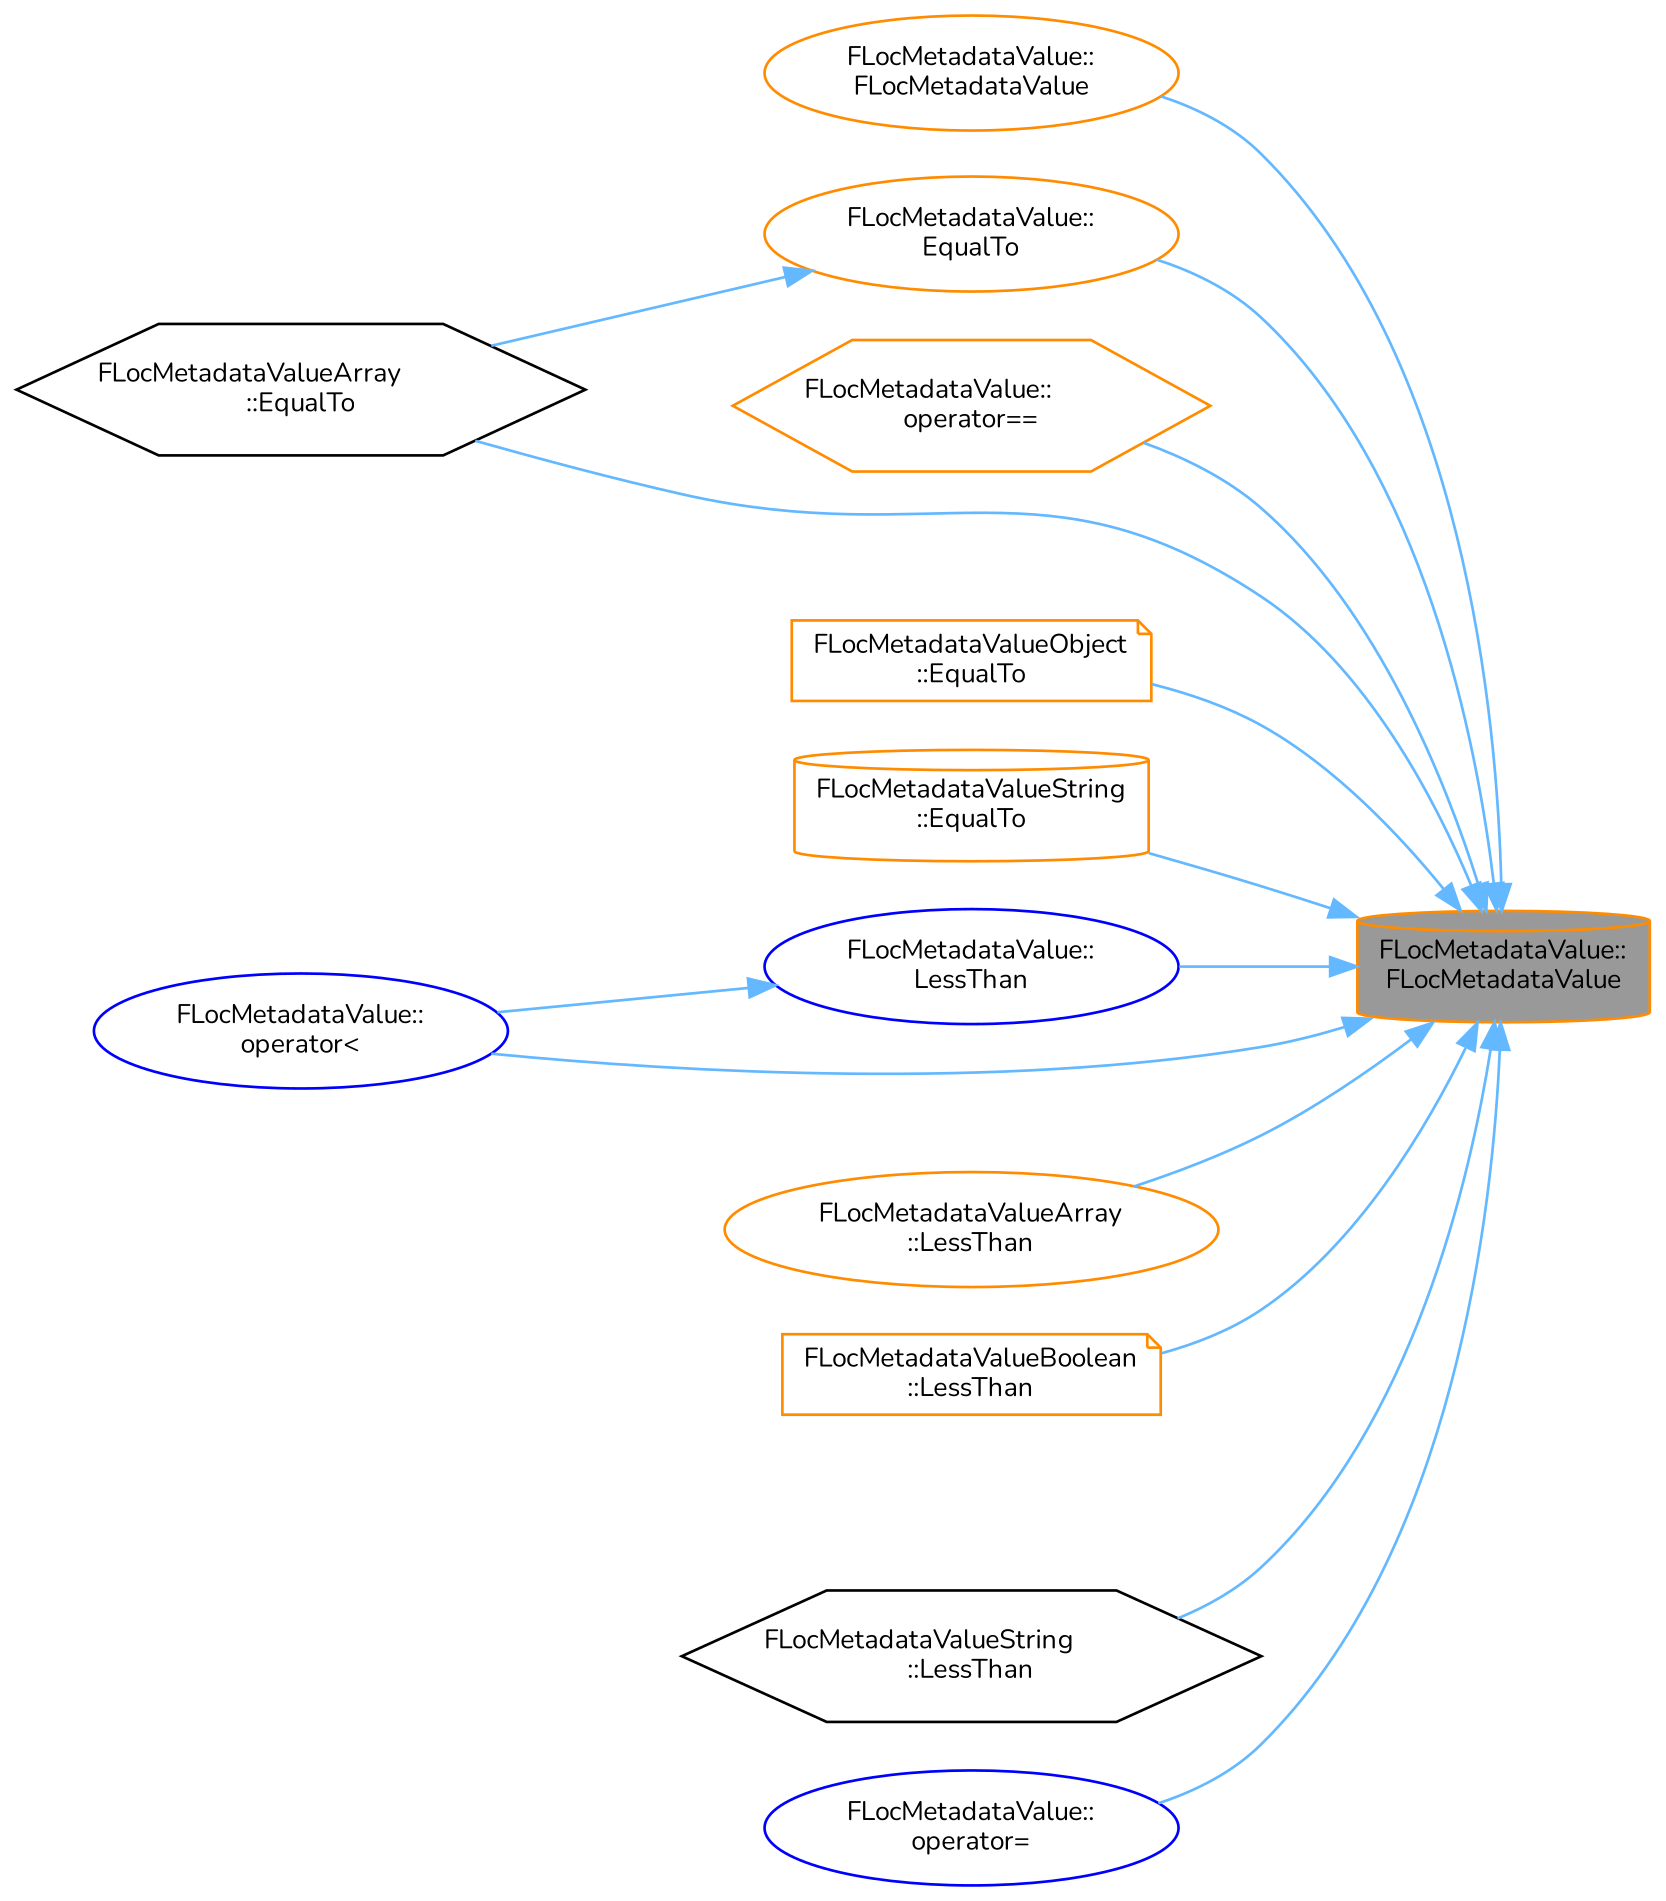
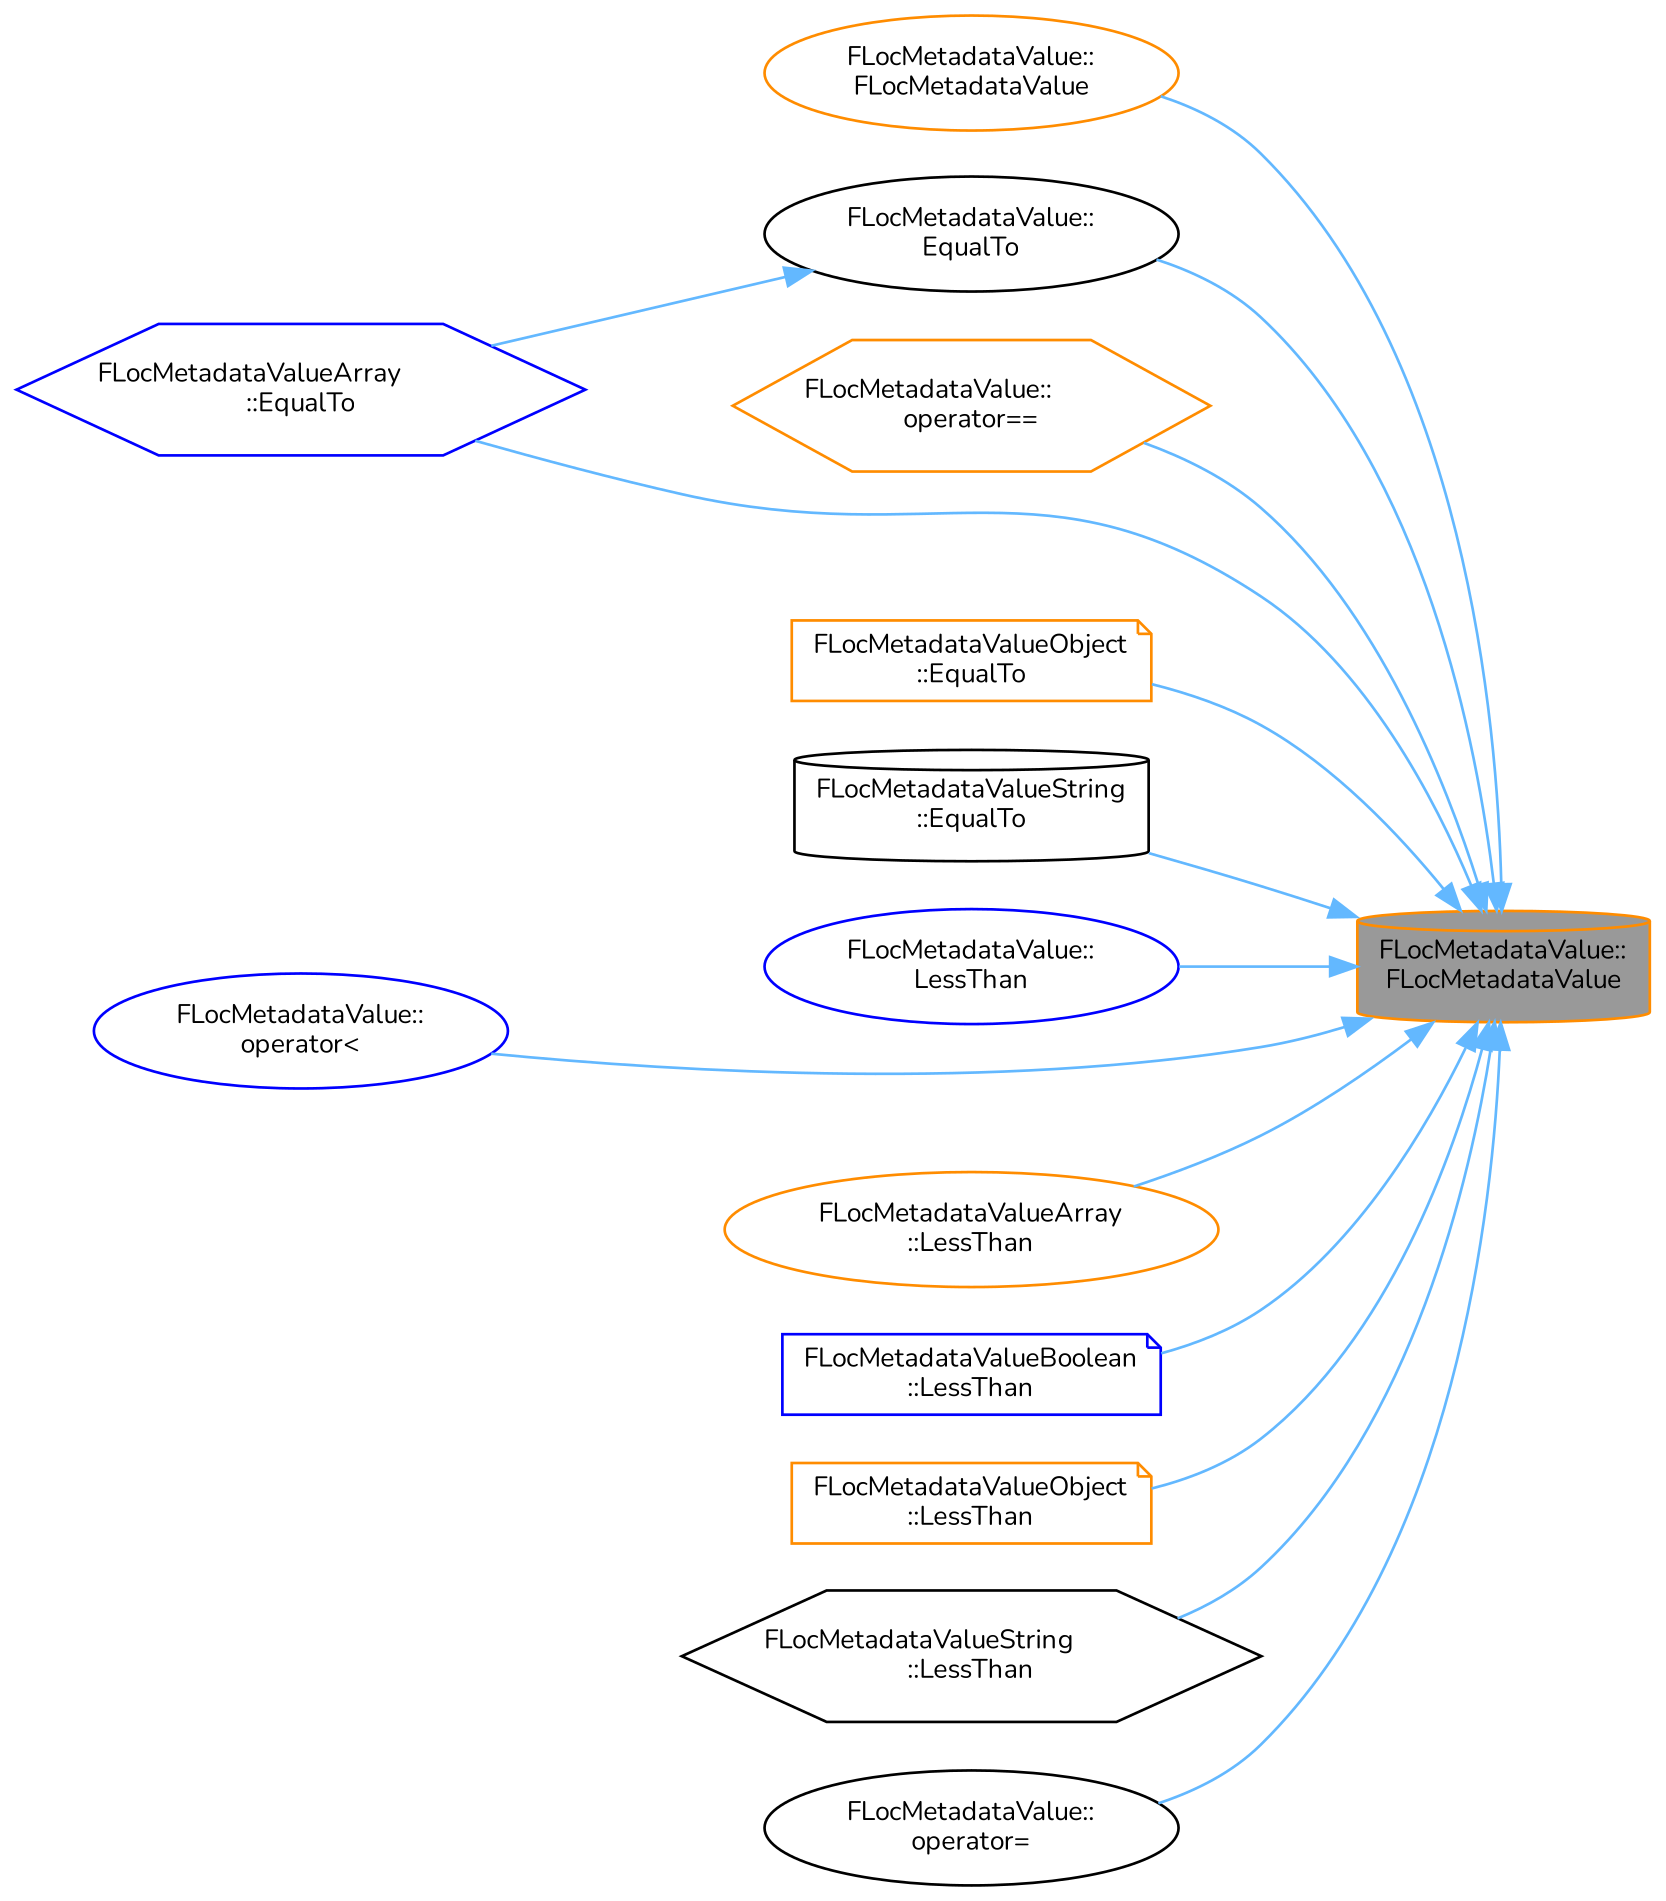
node "FLocMetadataValue:: EqualTo": color darkorange -> black
node "FLocMetadataValueArray ::EqualTo": color black -> blue
node "FLocMetadataValueString ::EqualTo": color darkorange -> black
edge "FLocMetadataValue:: operator<" -> "FLocMetadataValue:: LessThan": removed
node "FLocMetadataValueBoolean ::LessThan": color darkorange -> blue
node "FLocMetadataValueObject ::LessThan": added
node "FLocMetadataValue:: operator=": color blue -> black
